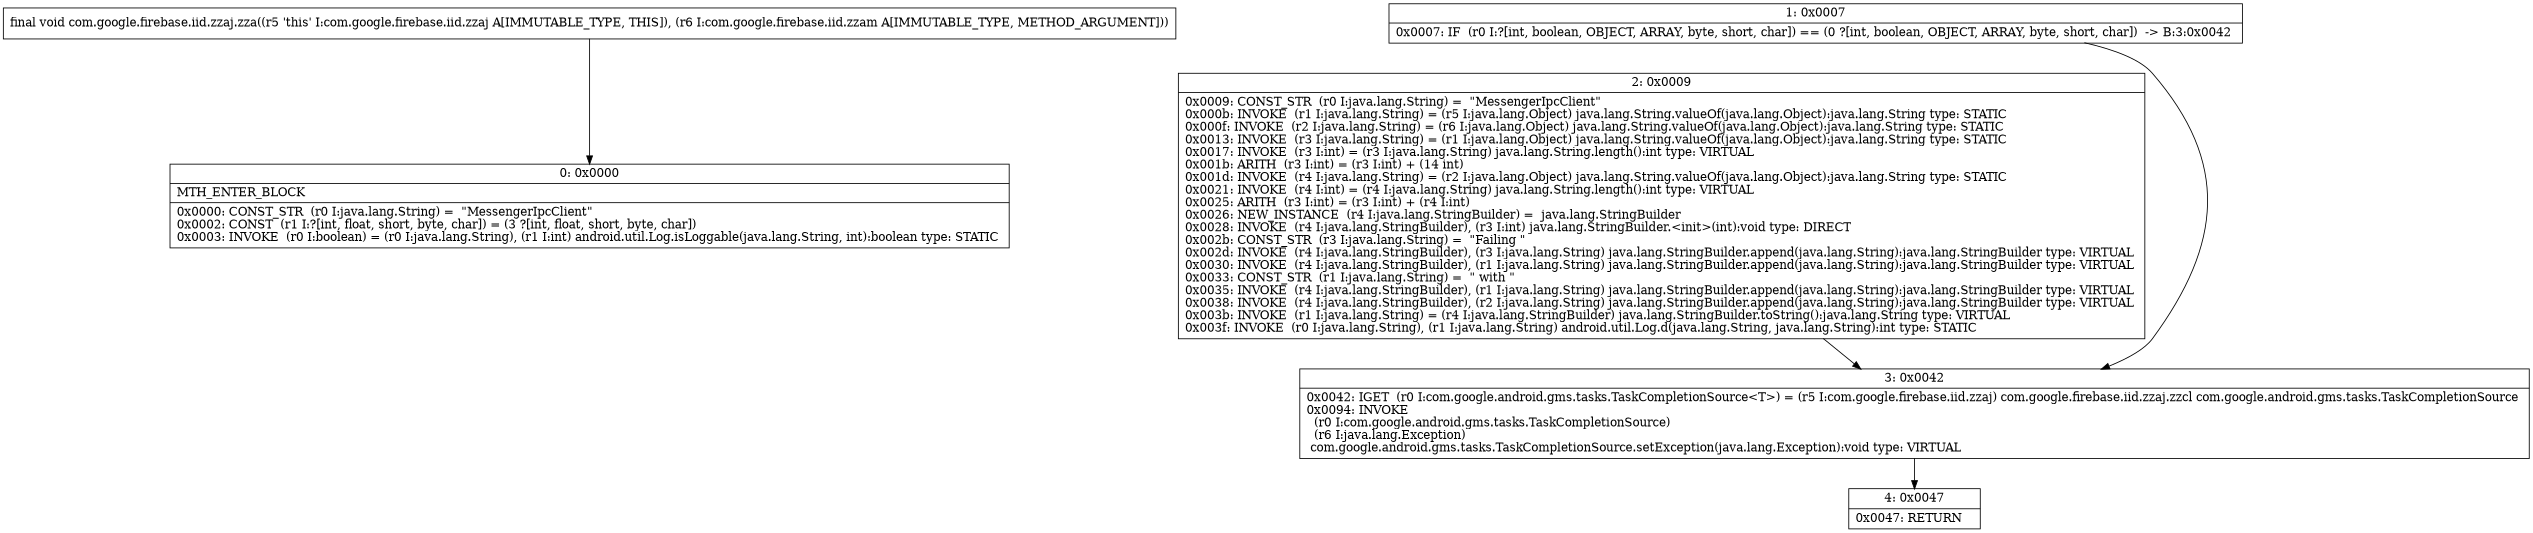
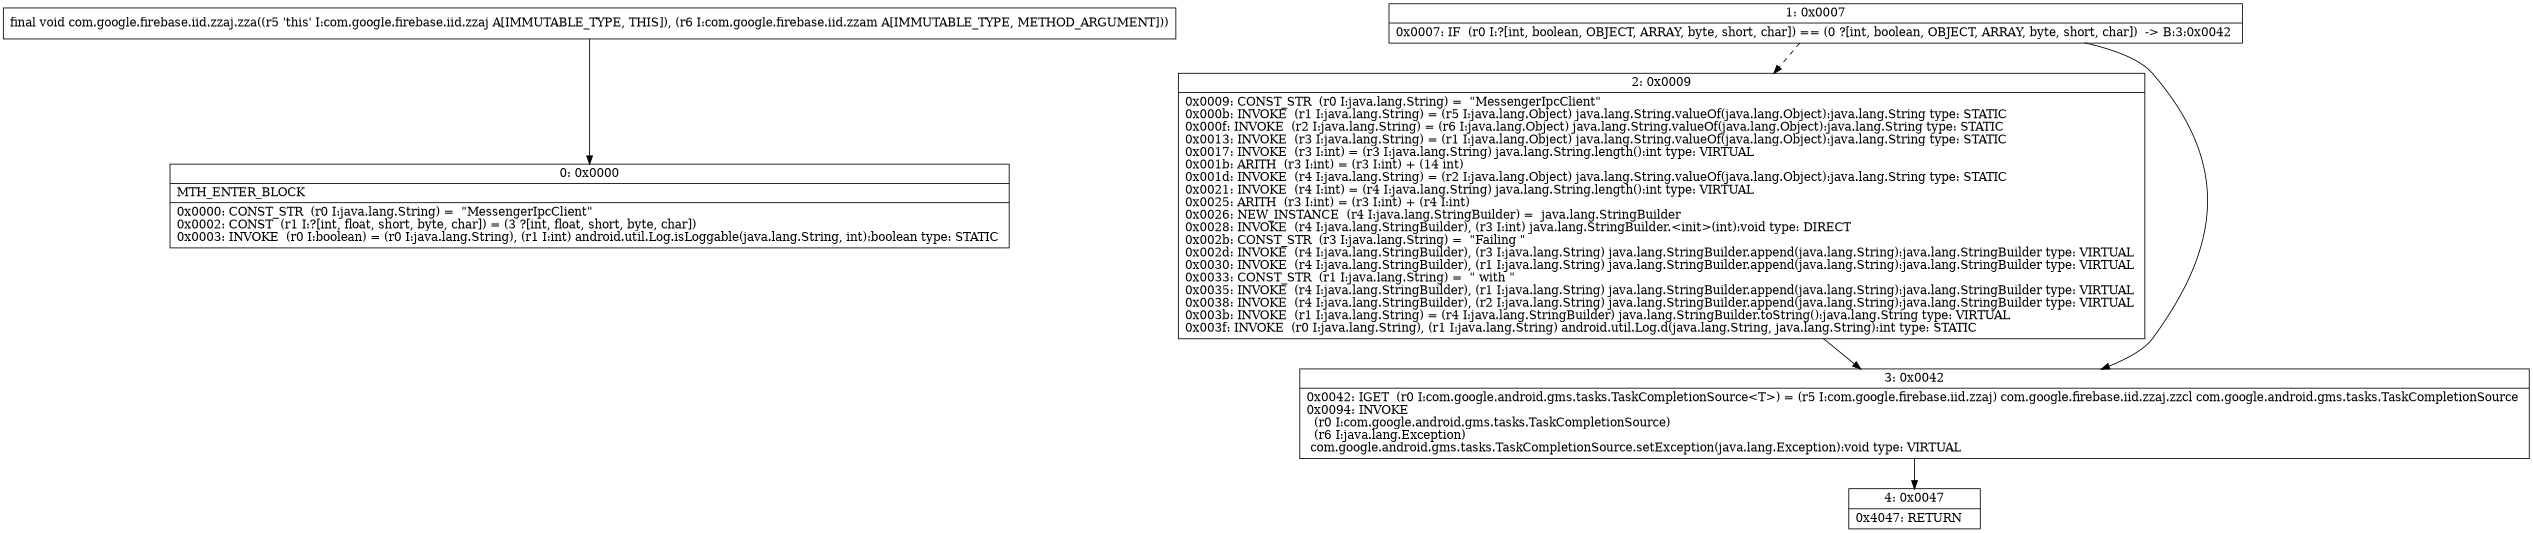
edge "1: 0x0007" -> "2: 0x0009": added
node "4: 0x0047": text "0x0047: RETURN" -> "0x4047: RETURN"
